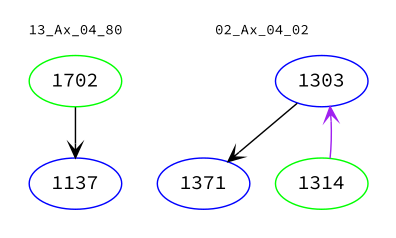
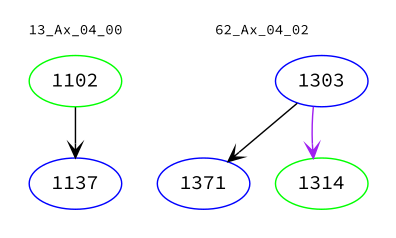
cluster "13_Ax_04_80": label "13_Ax_04_80" -> "13_Ax_04_00"
cluster "02_Ax_04_02": label "02_Ax_04_02" -> "62_Ax_04_02"
node "1702": label "1702" -> "1102"
edge "1314" -> "1303": reversed
